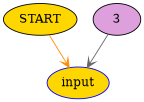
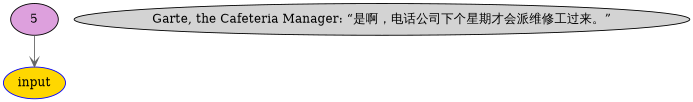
node "START": removed
node "3": label "3" -> "5"
node "Garte, the Cafeteria Manager: “是啊，电话公司下个星期才会派维修工过来。”": added
